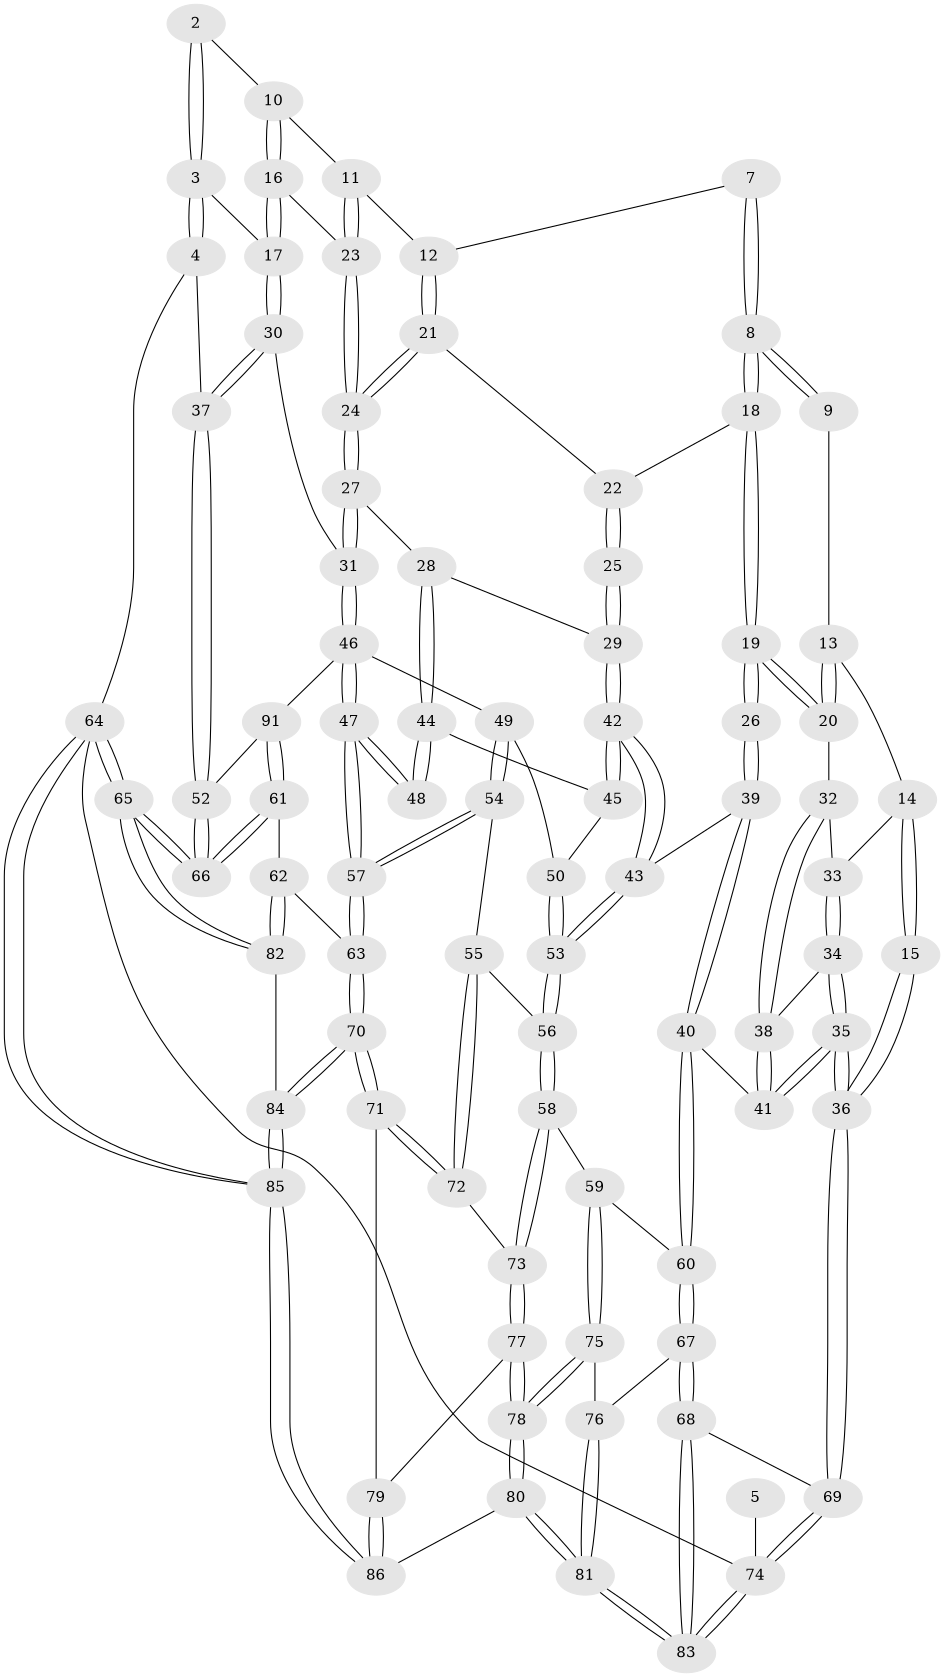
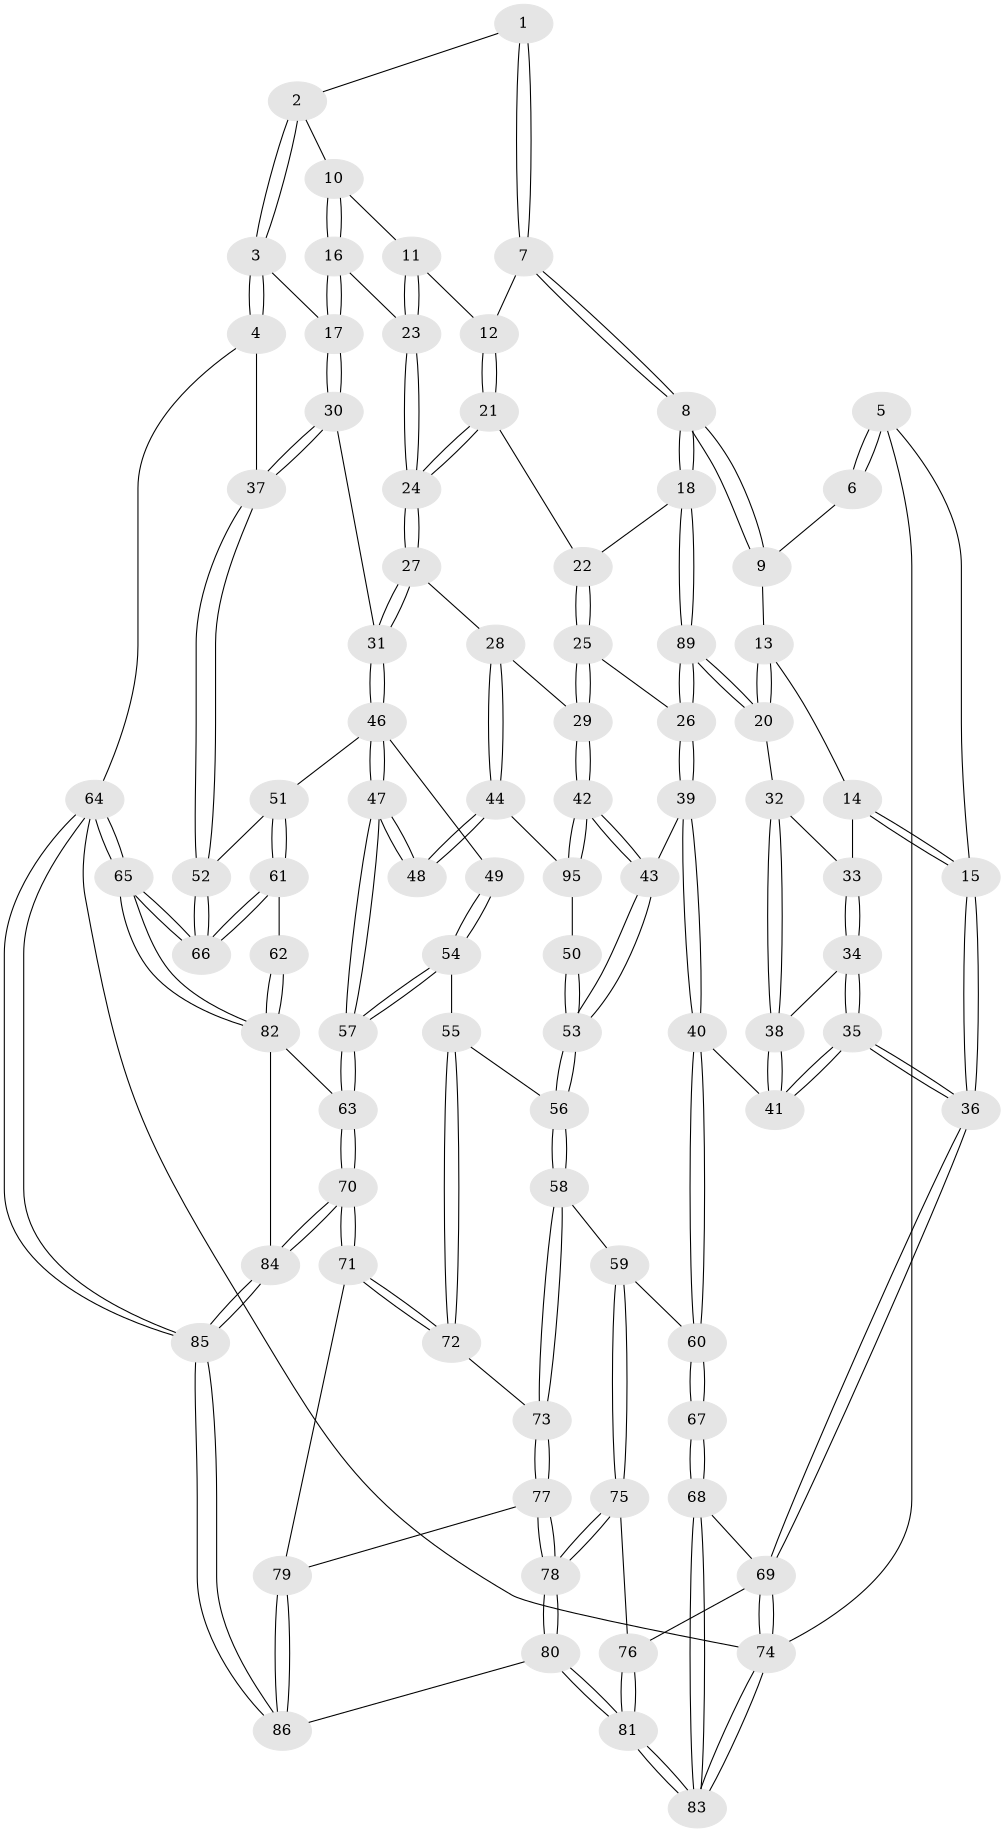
node "1": added
node "6": added
edge "5" -- "15": added
node "19": label "19" -> "89"
edge "25" -- "26": added
node "91": label "91" -> "51"
edge "49" -- "50": removed
node "45": label "45" -> "95"
edge "62" -- "63": now "82" -- "63"
edge "67" -- "76": now "69" -- "76"
